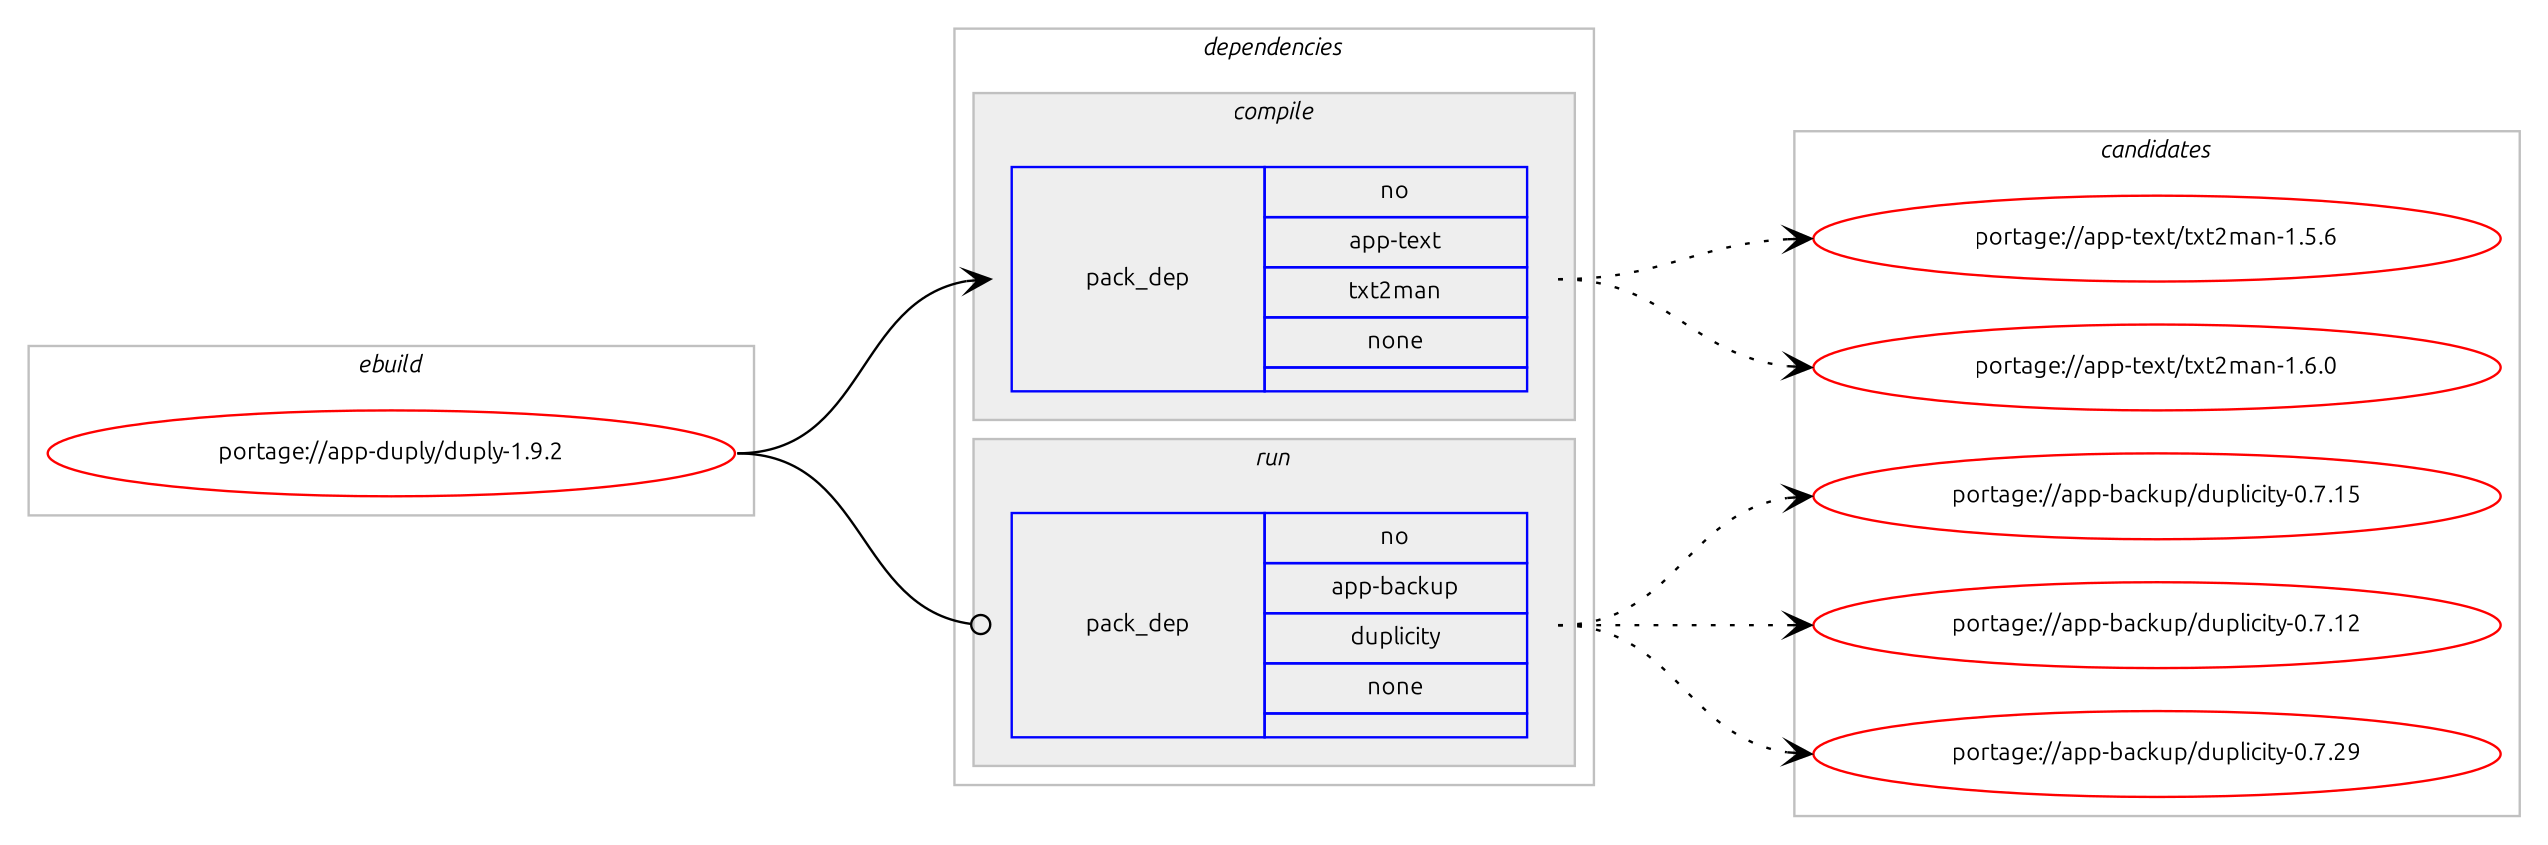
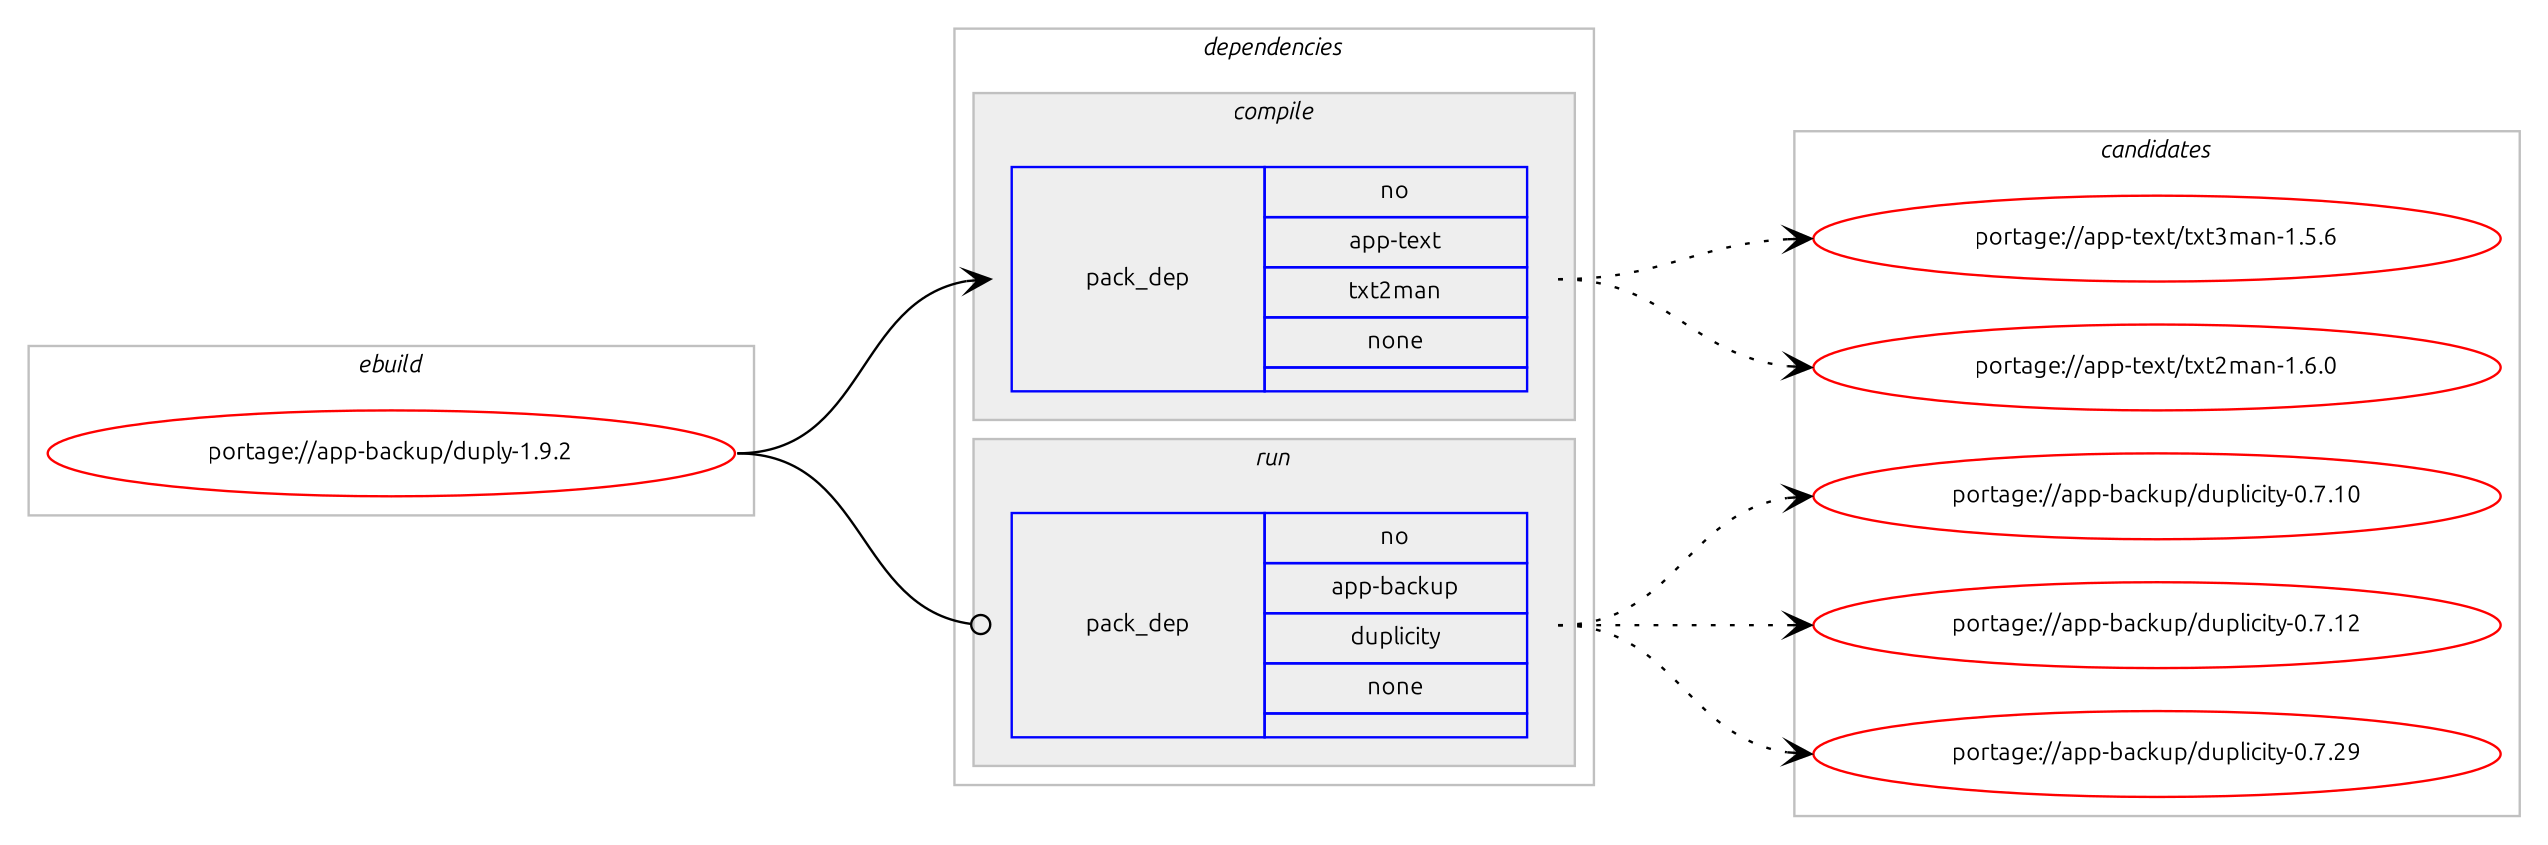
node "portage://app-text/txt2man-1.5.6": label "portage://app-text/txt2man-1.5.6" -> "portage://app-text/txt3man-1.5.6"
node "portage://app-duply/duply-1.9.2": label "portage://app-duply/duply-1.9.2" -> "portage://app-backup/duply-1.9.2"
node "portage://app-backup/duplicity-0.7.15": label "portage://app-backup/duplicity-0.7.15" -> "portage://app-backup/duplicity-0.7.10"
